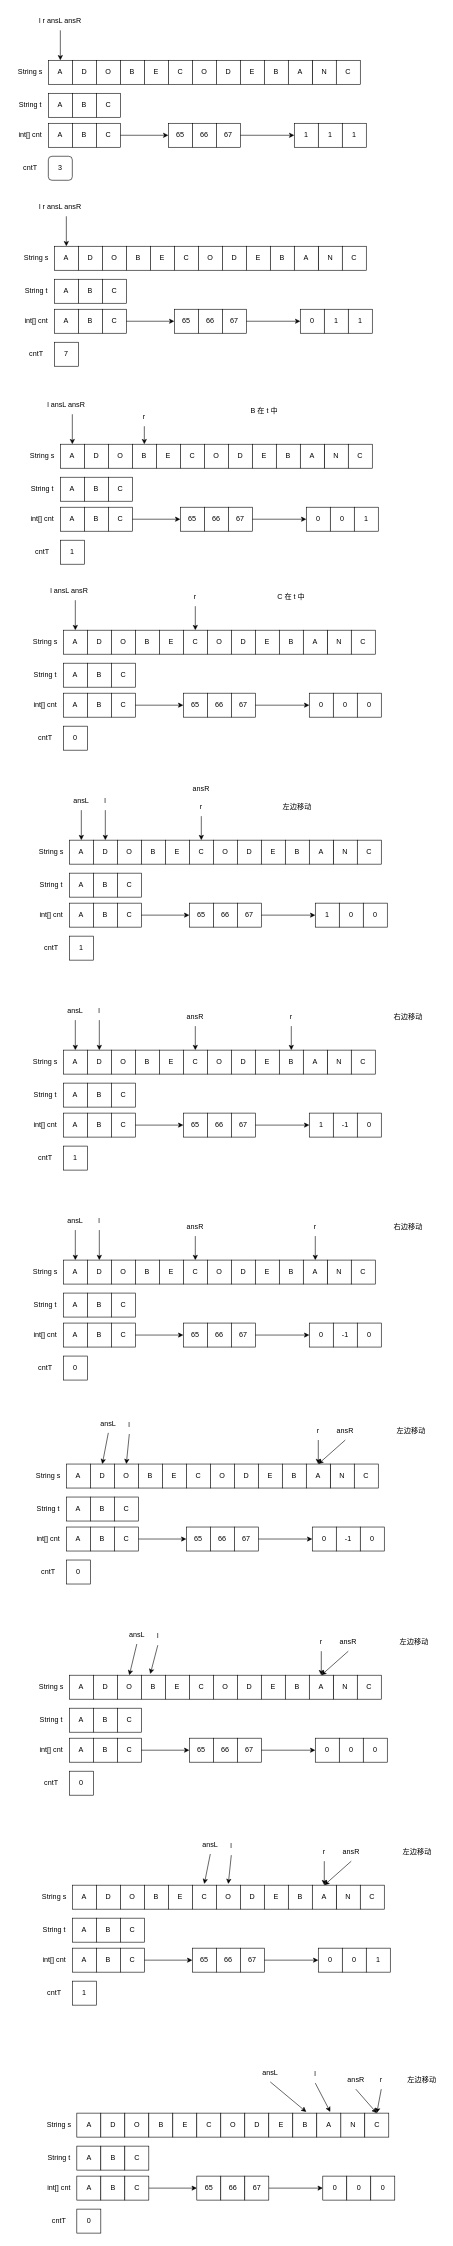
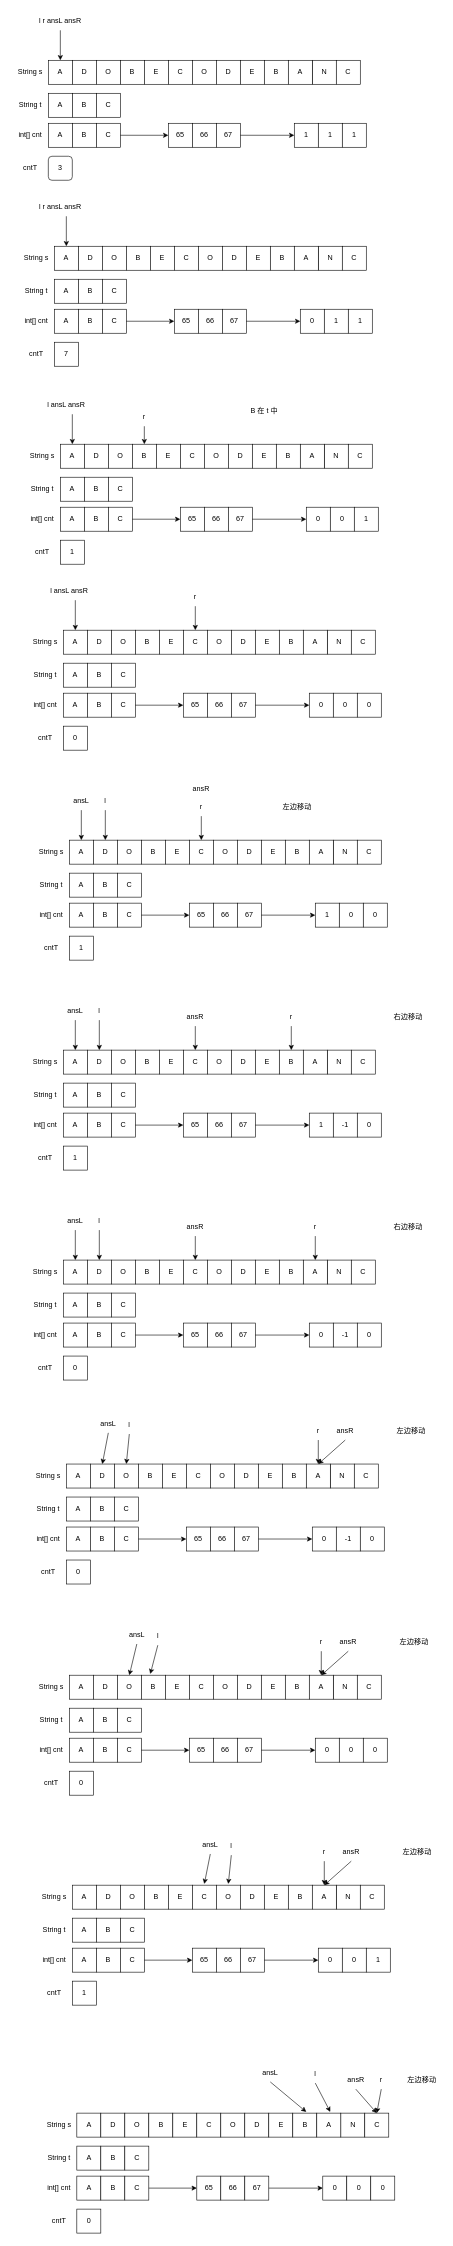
node "C 在 t 中": removed
